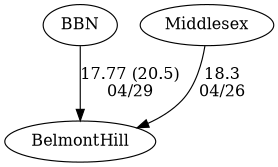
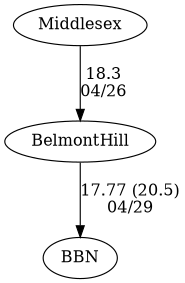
edge "BBN" -> "BelmontHill": reversed
